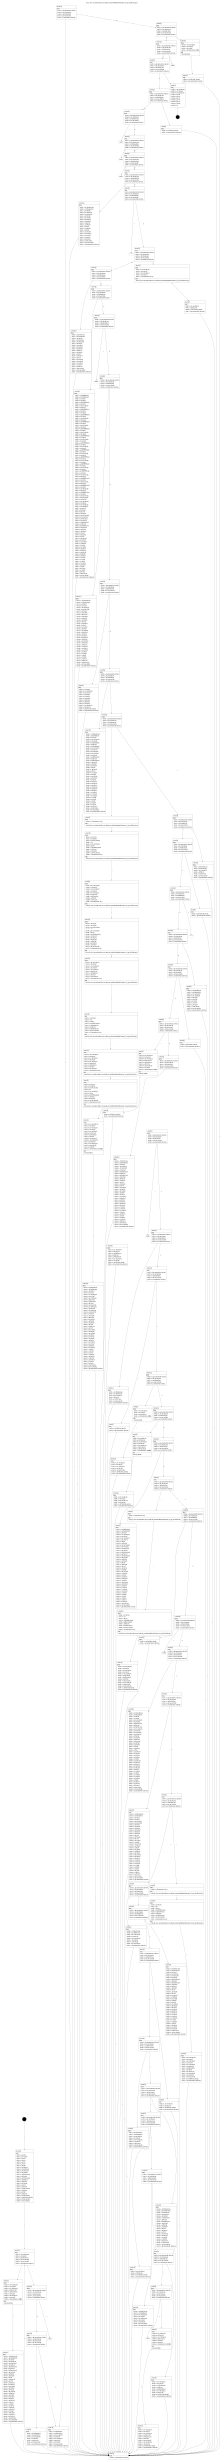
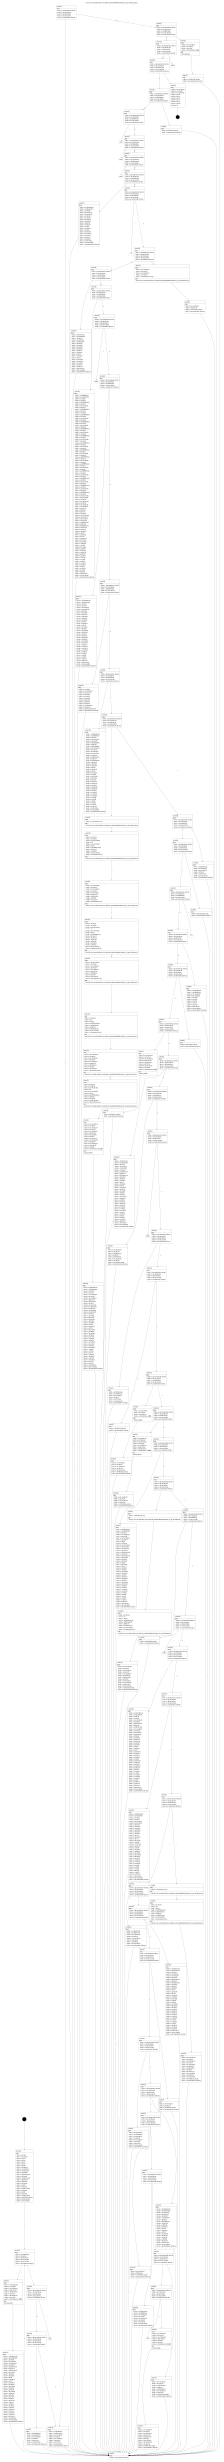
node "0x401ad8 [28]": added
